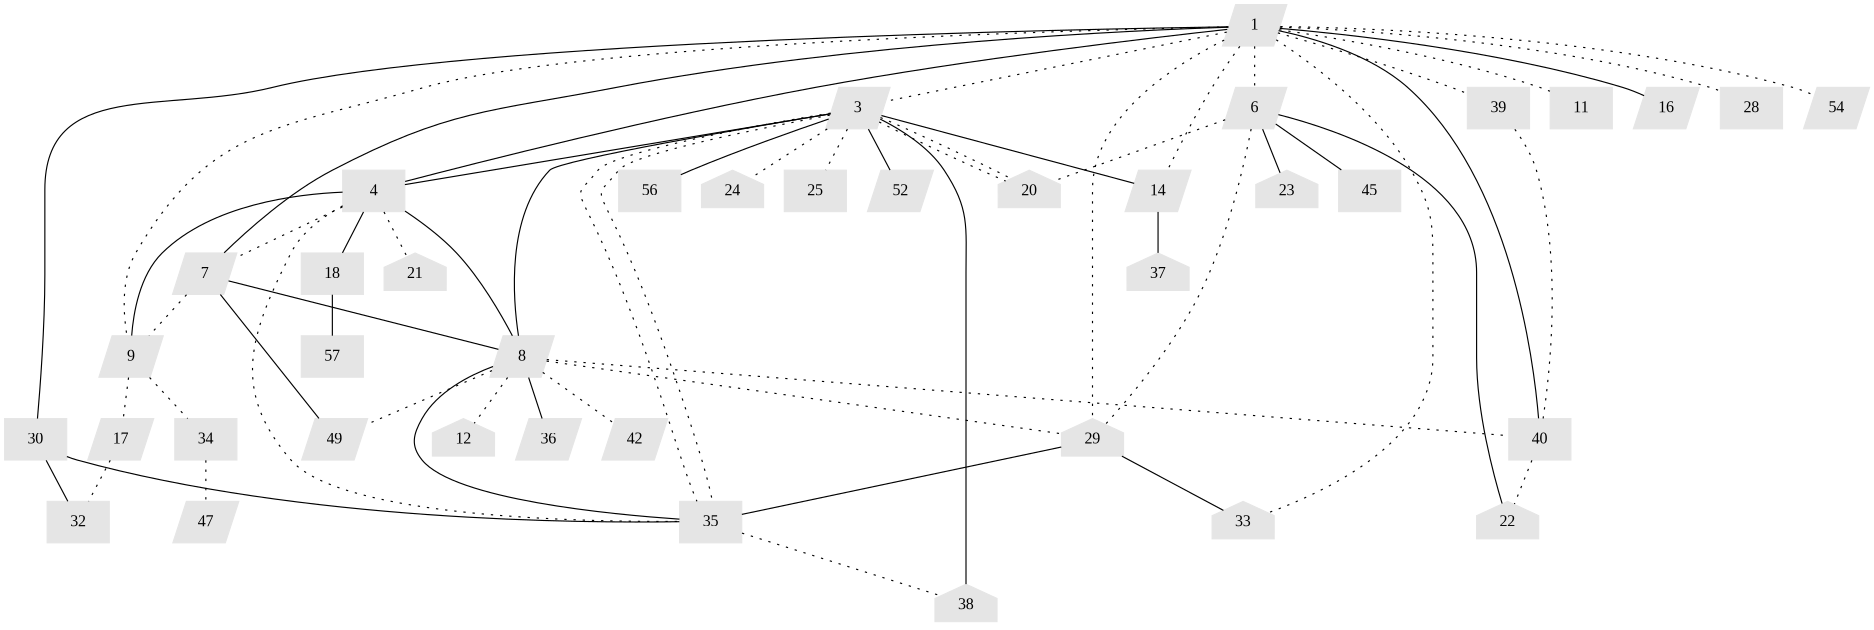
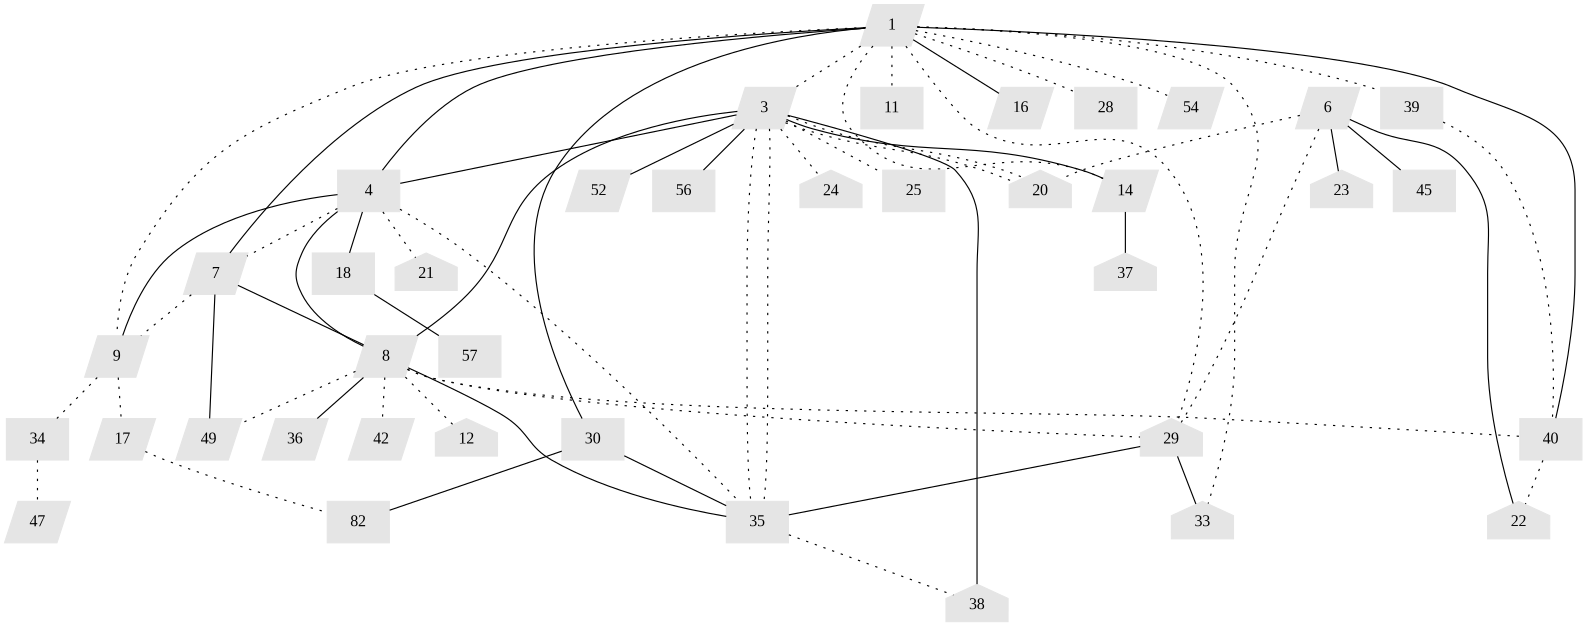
edge "1" -- "6": removed
node "32": label "32" -> "82"
